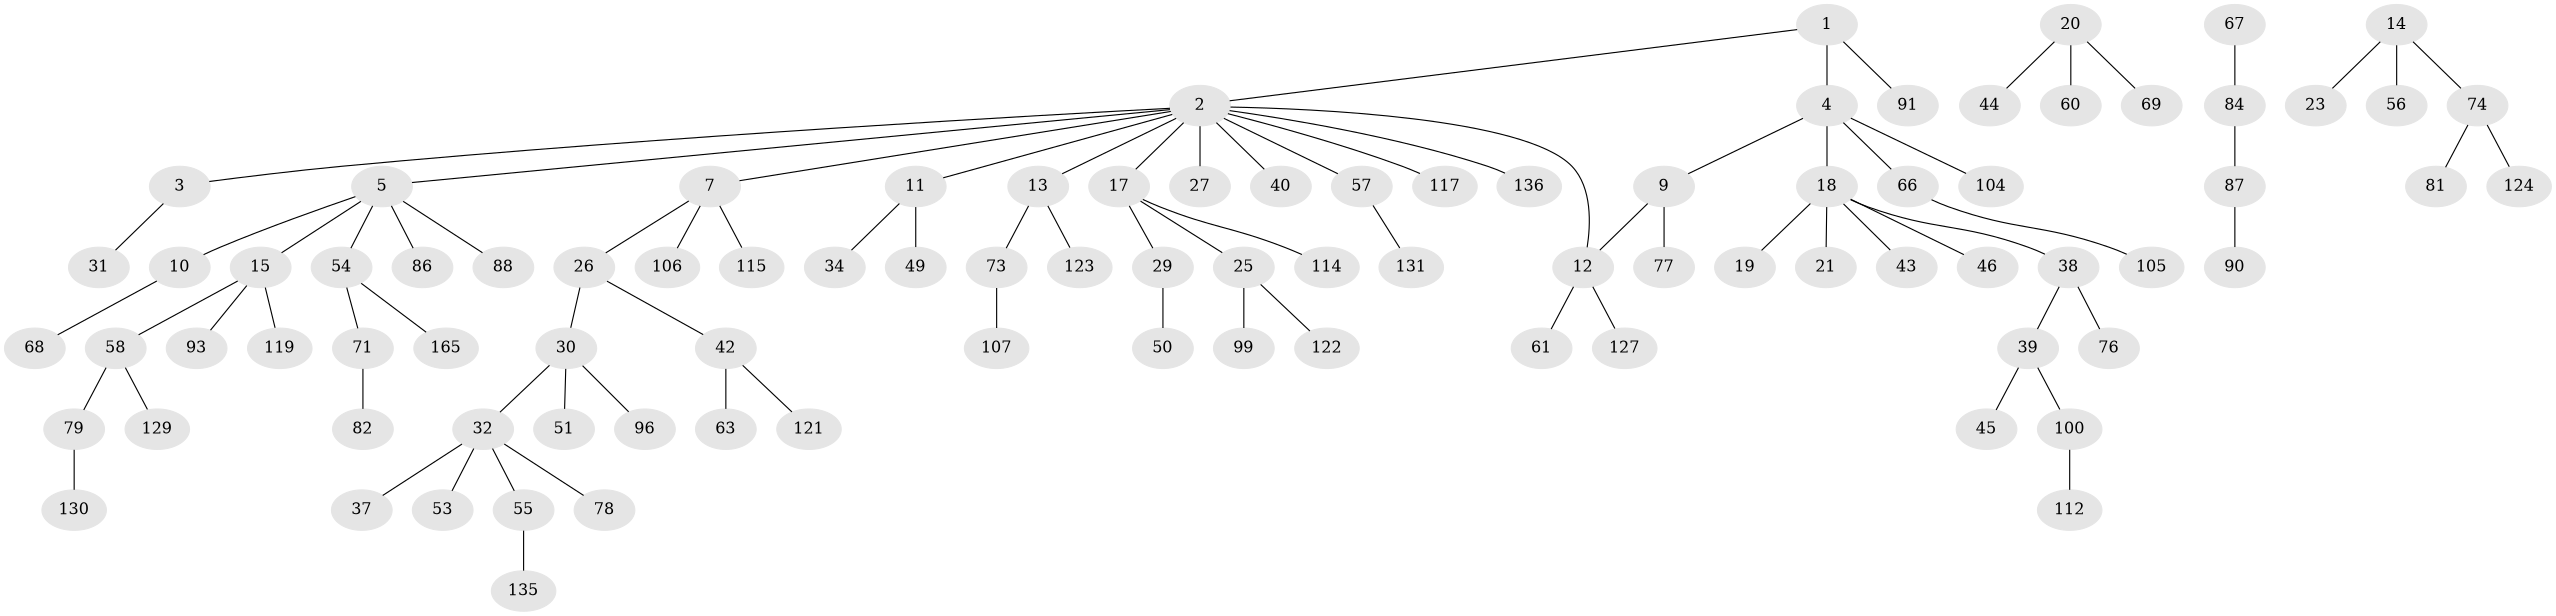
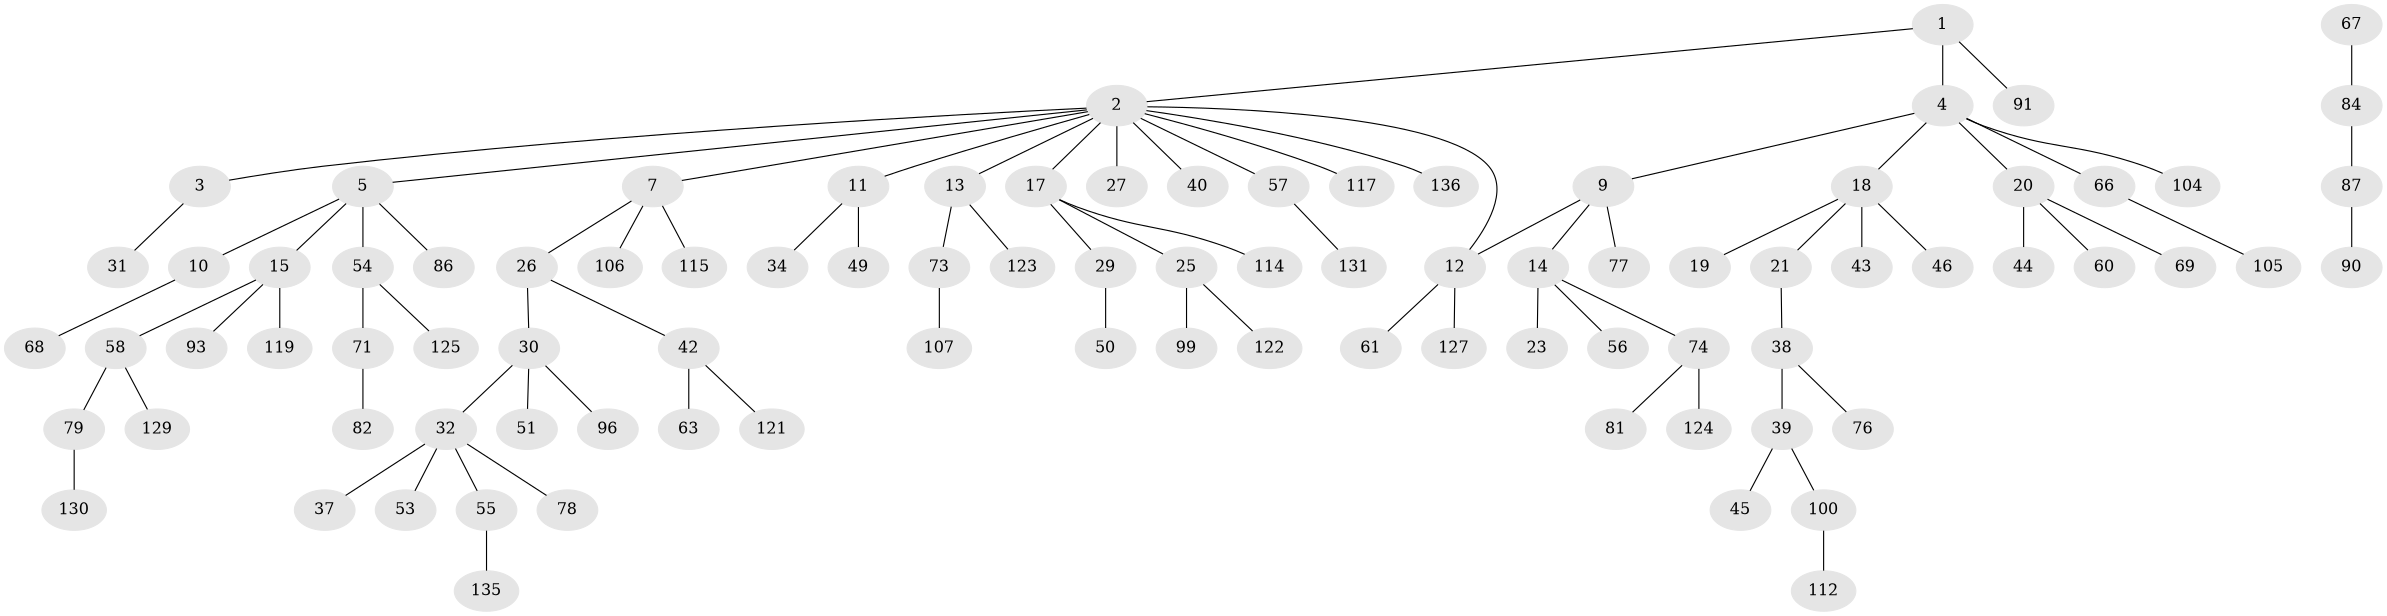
edge "4" -- "20": added
edge "9" -- "14": added
edge "18" -- "38": now "21" -- "38"
node "88": removed
node "165": label "165" -> "125"
